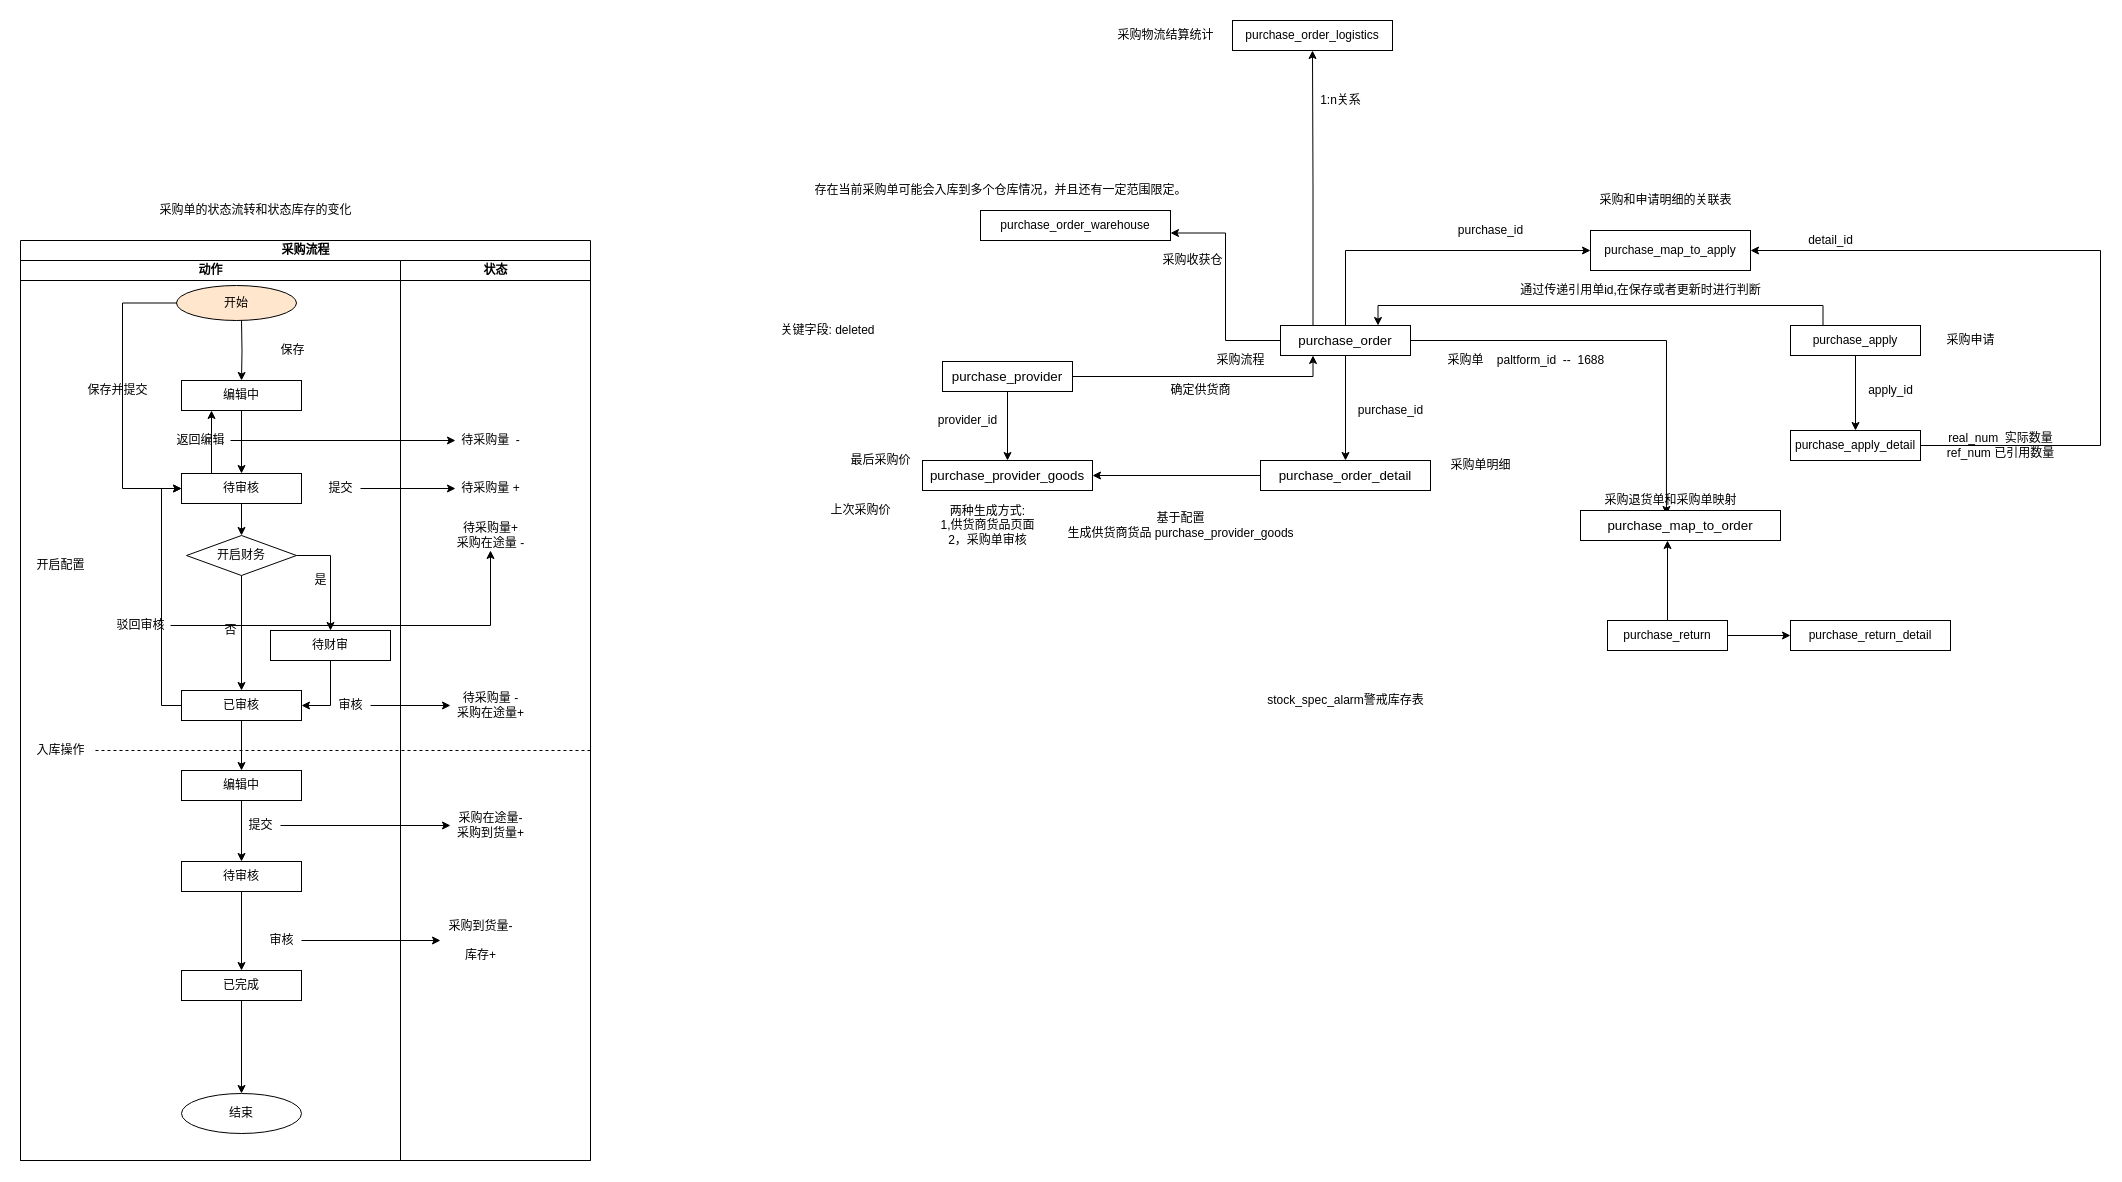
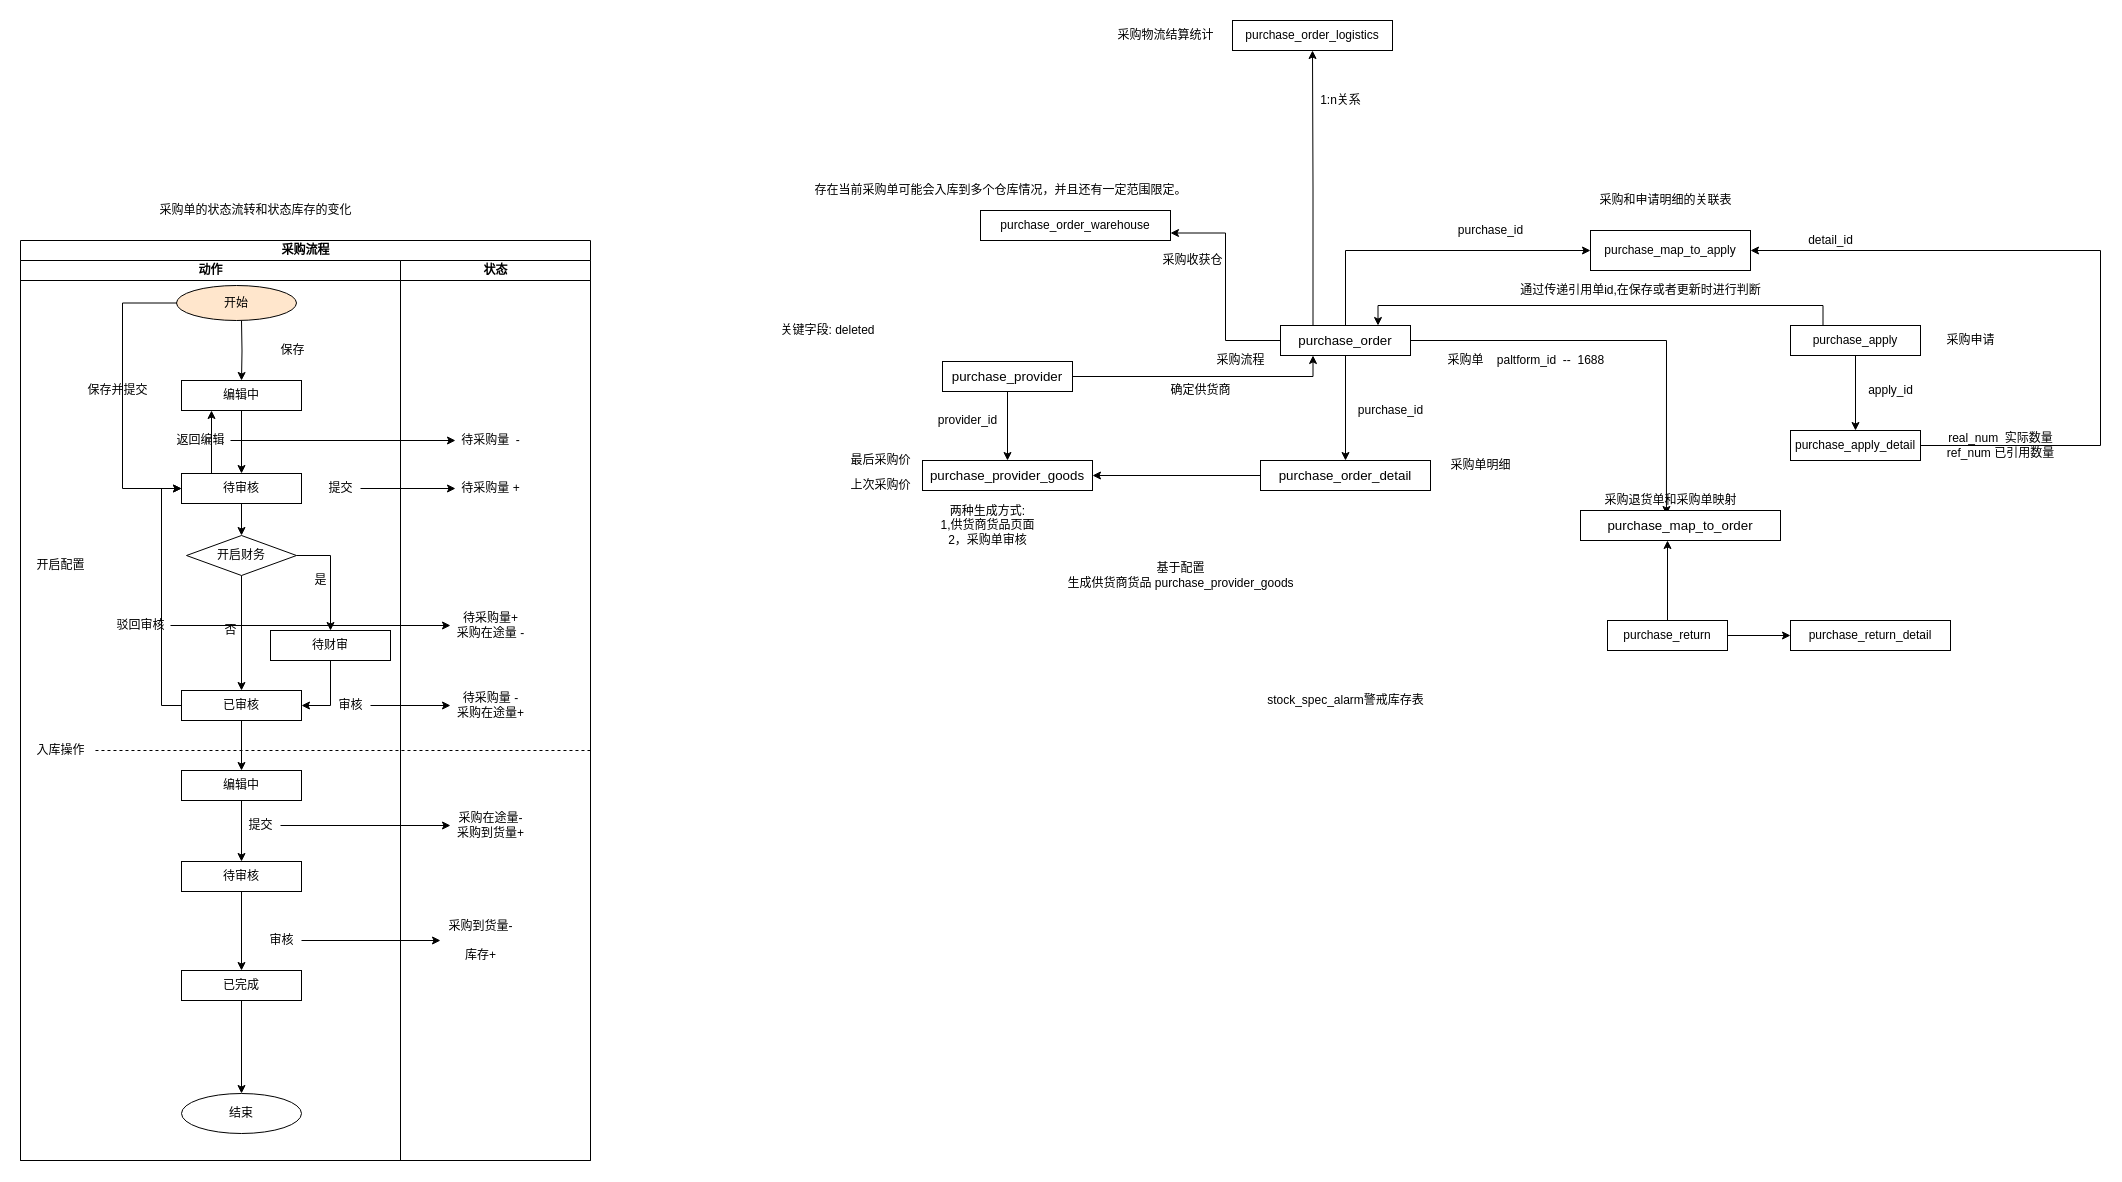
node "上次采购价": moved (861, 511) -> (881, 486)
node "基于配置 生成供货商货品 purchase_provider_goods": moved (1181, 526) -> (1181, 576)
node "待采购量+ 采购在途量 -": moved (491, 536) -> (491, 626)
